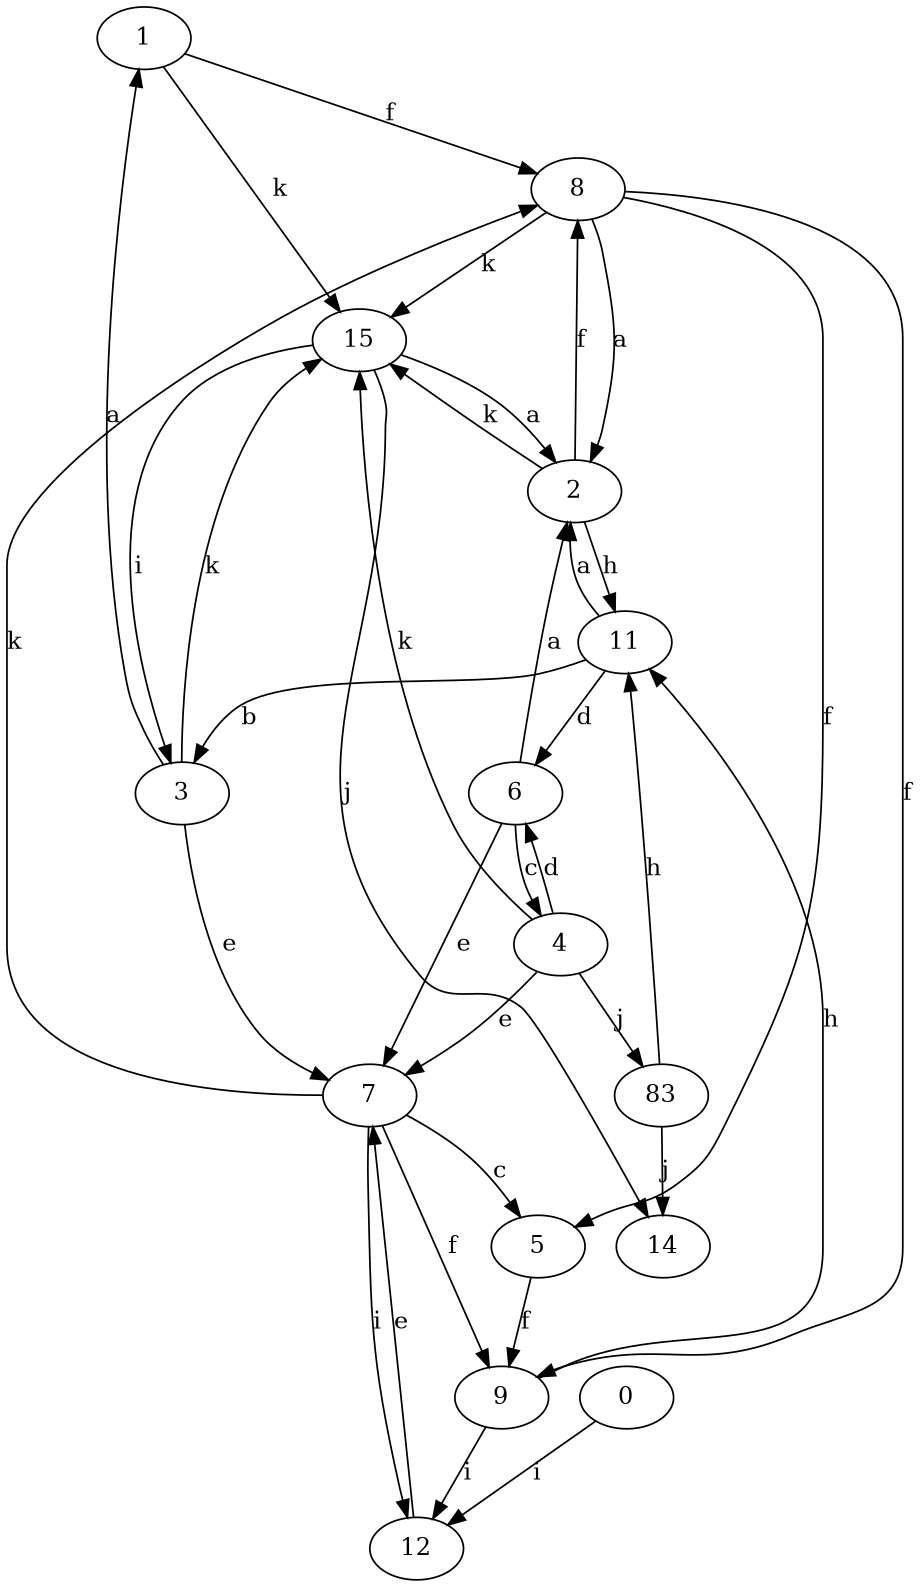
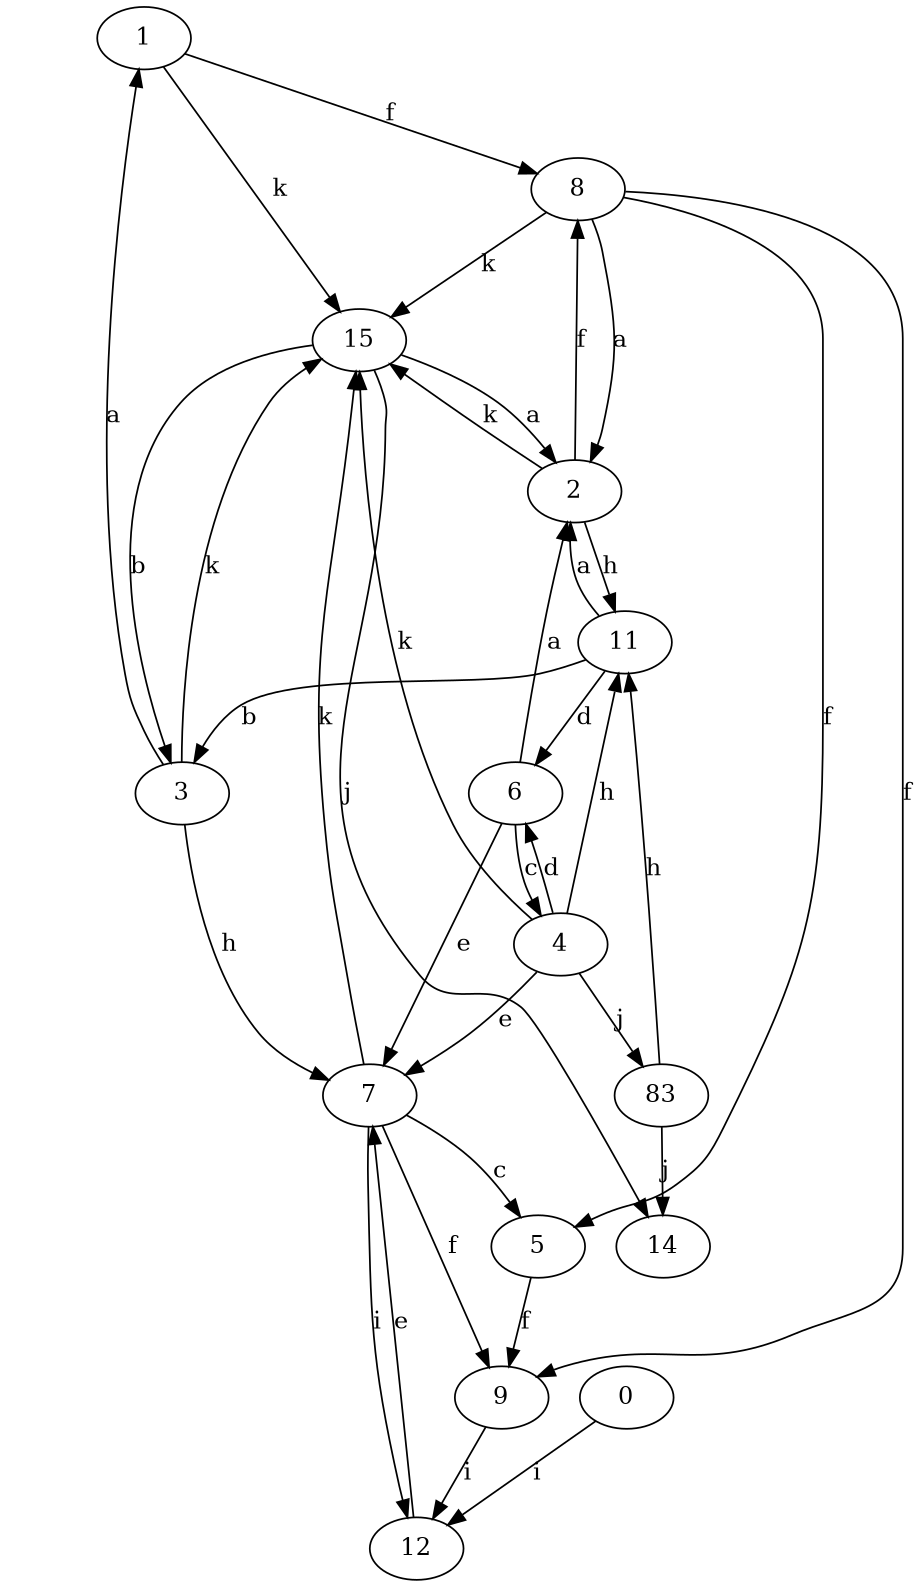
edge "15" -> "3": label "i" -> "b"
edge "7" -> "8": now "7" -> "15"
edge "3" -> "7": label "e" -> "h"
edge "9" -> "11": now "4" -> "11"
